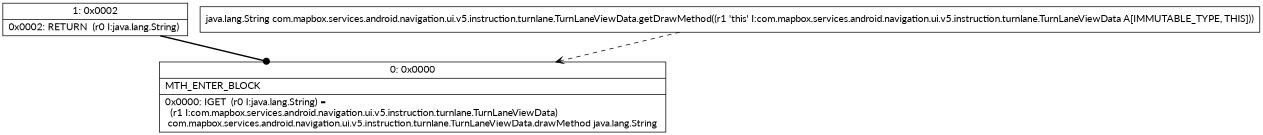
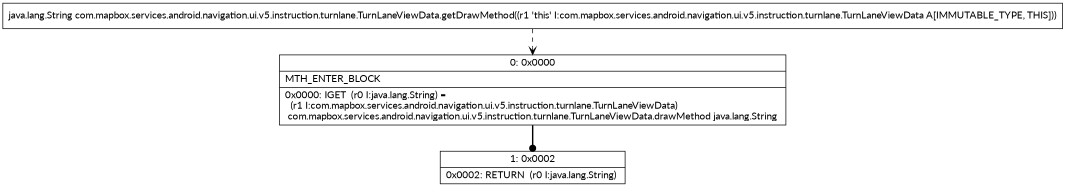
edge "1: 0x0002" -> "0: 0x0000": reversed
